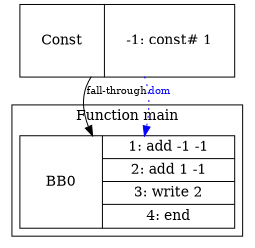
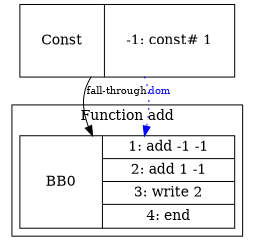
cluster "Function main": label "Function main" -> "Function add"
